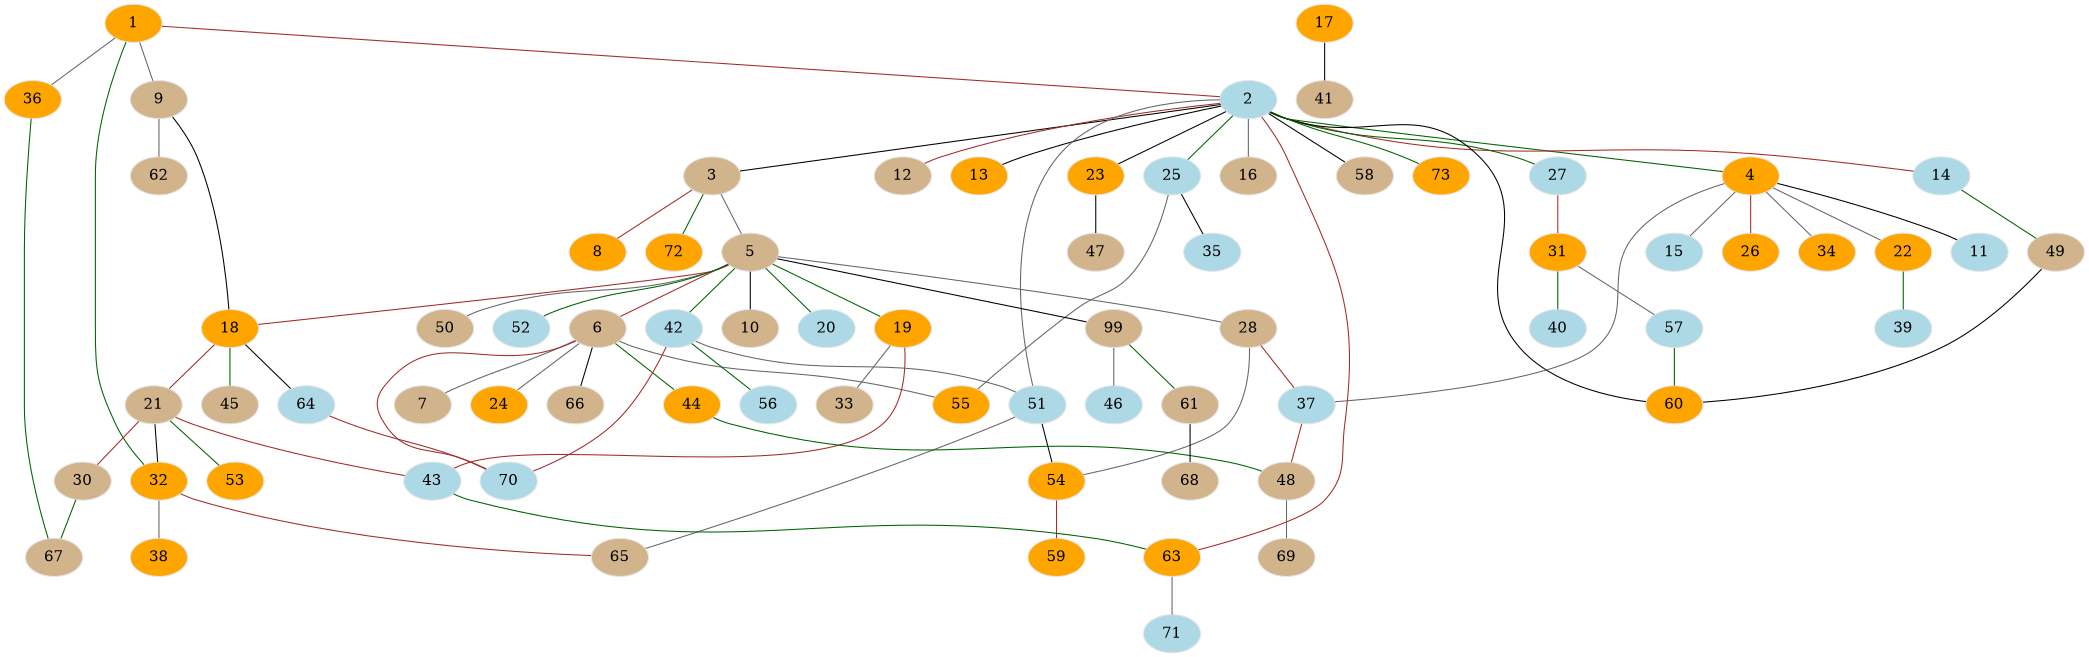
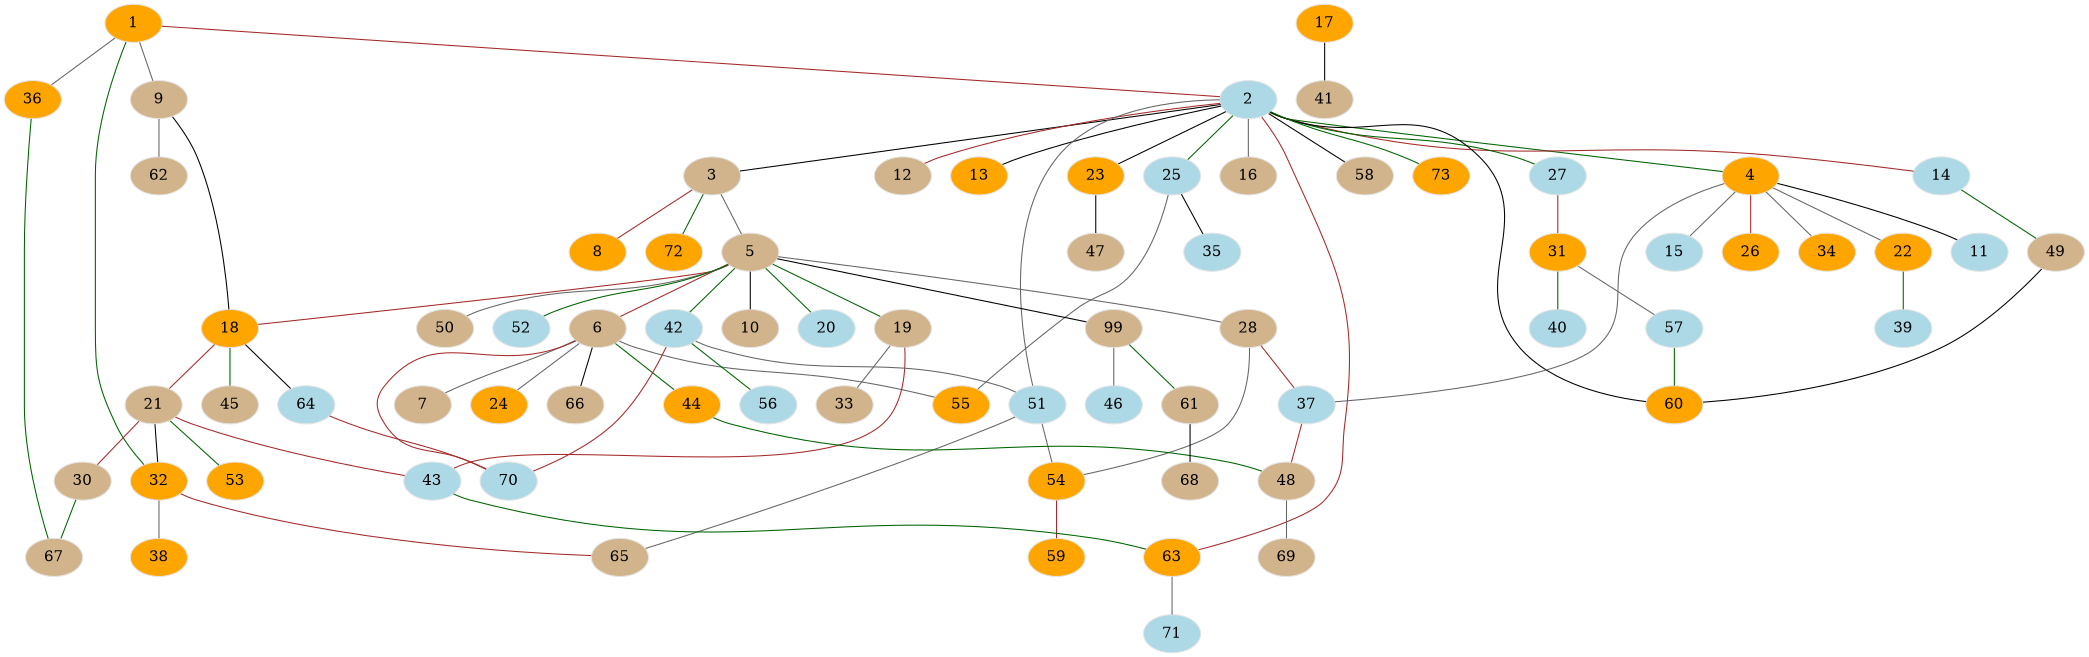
node "19": fillcolor orange -> tan
edge "51" -- "54": color black -> gray40
